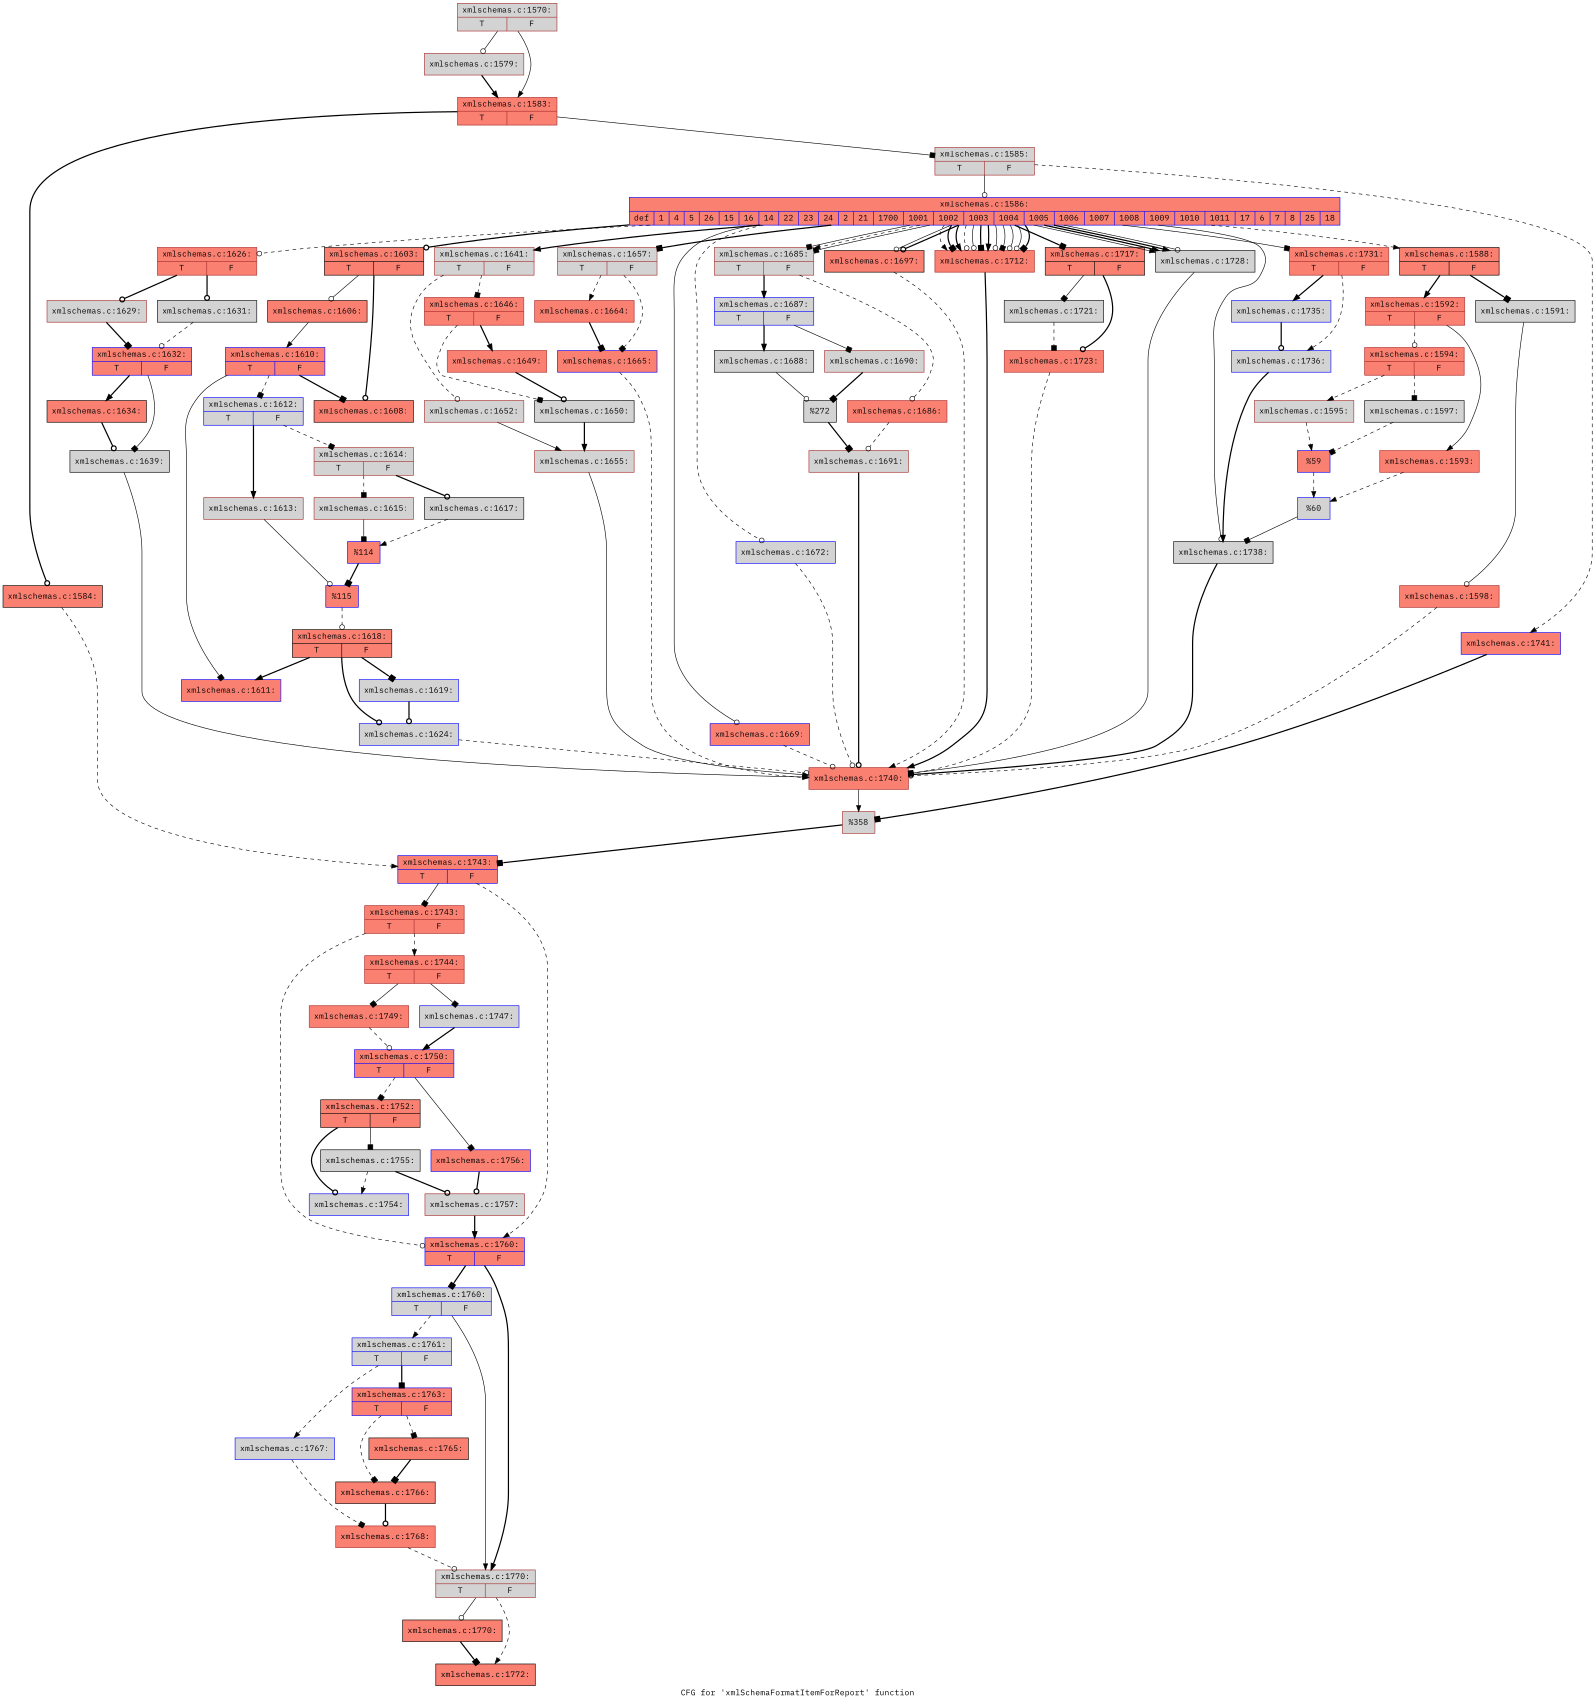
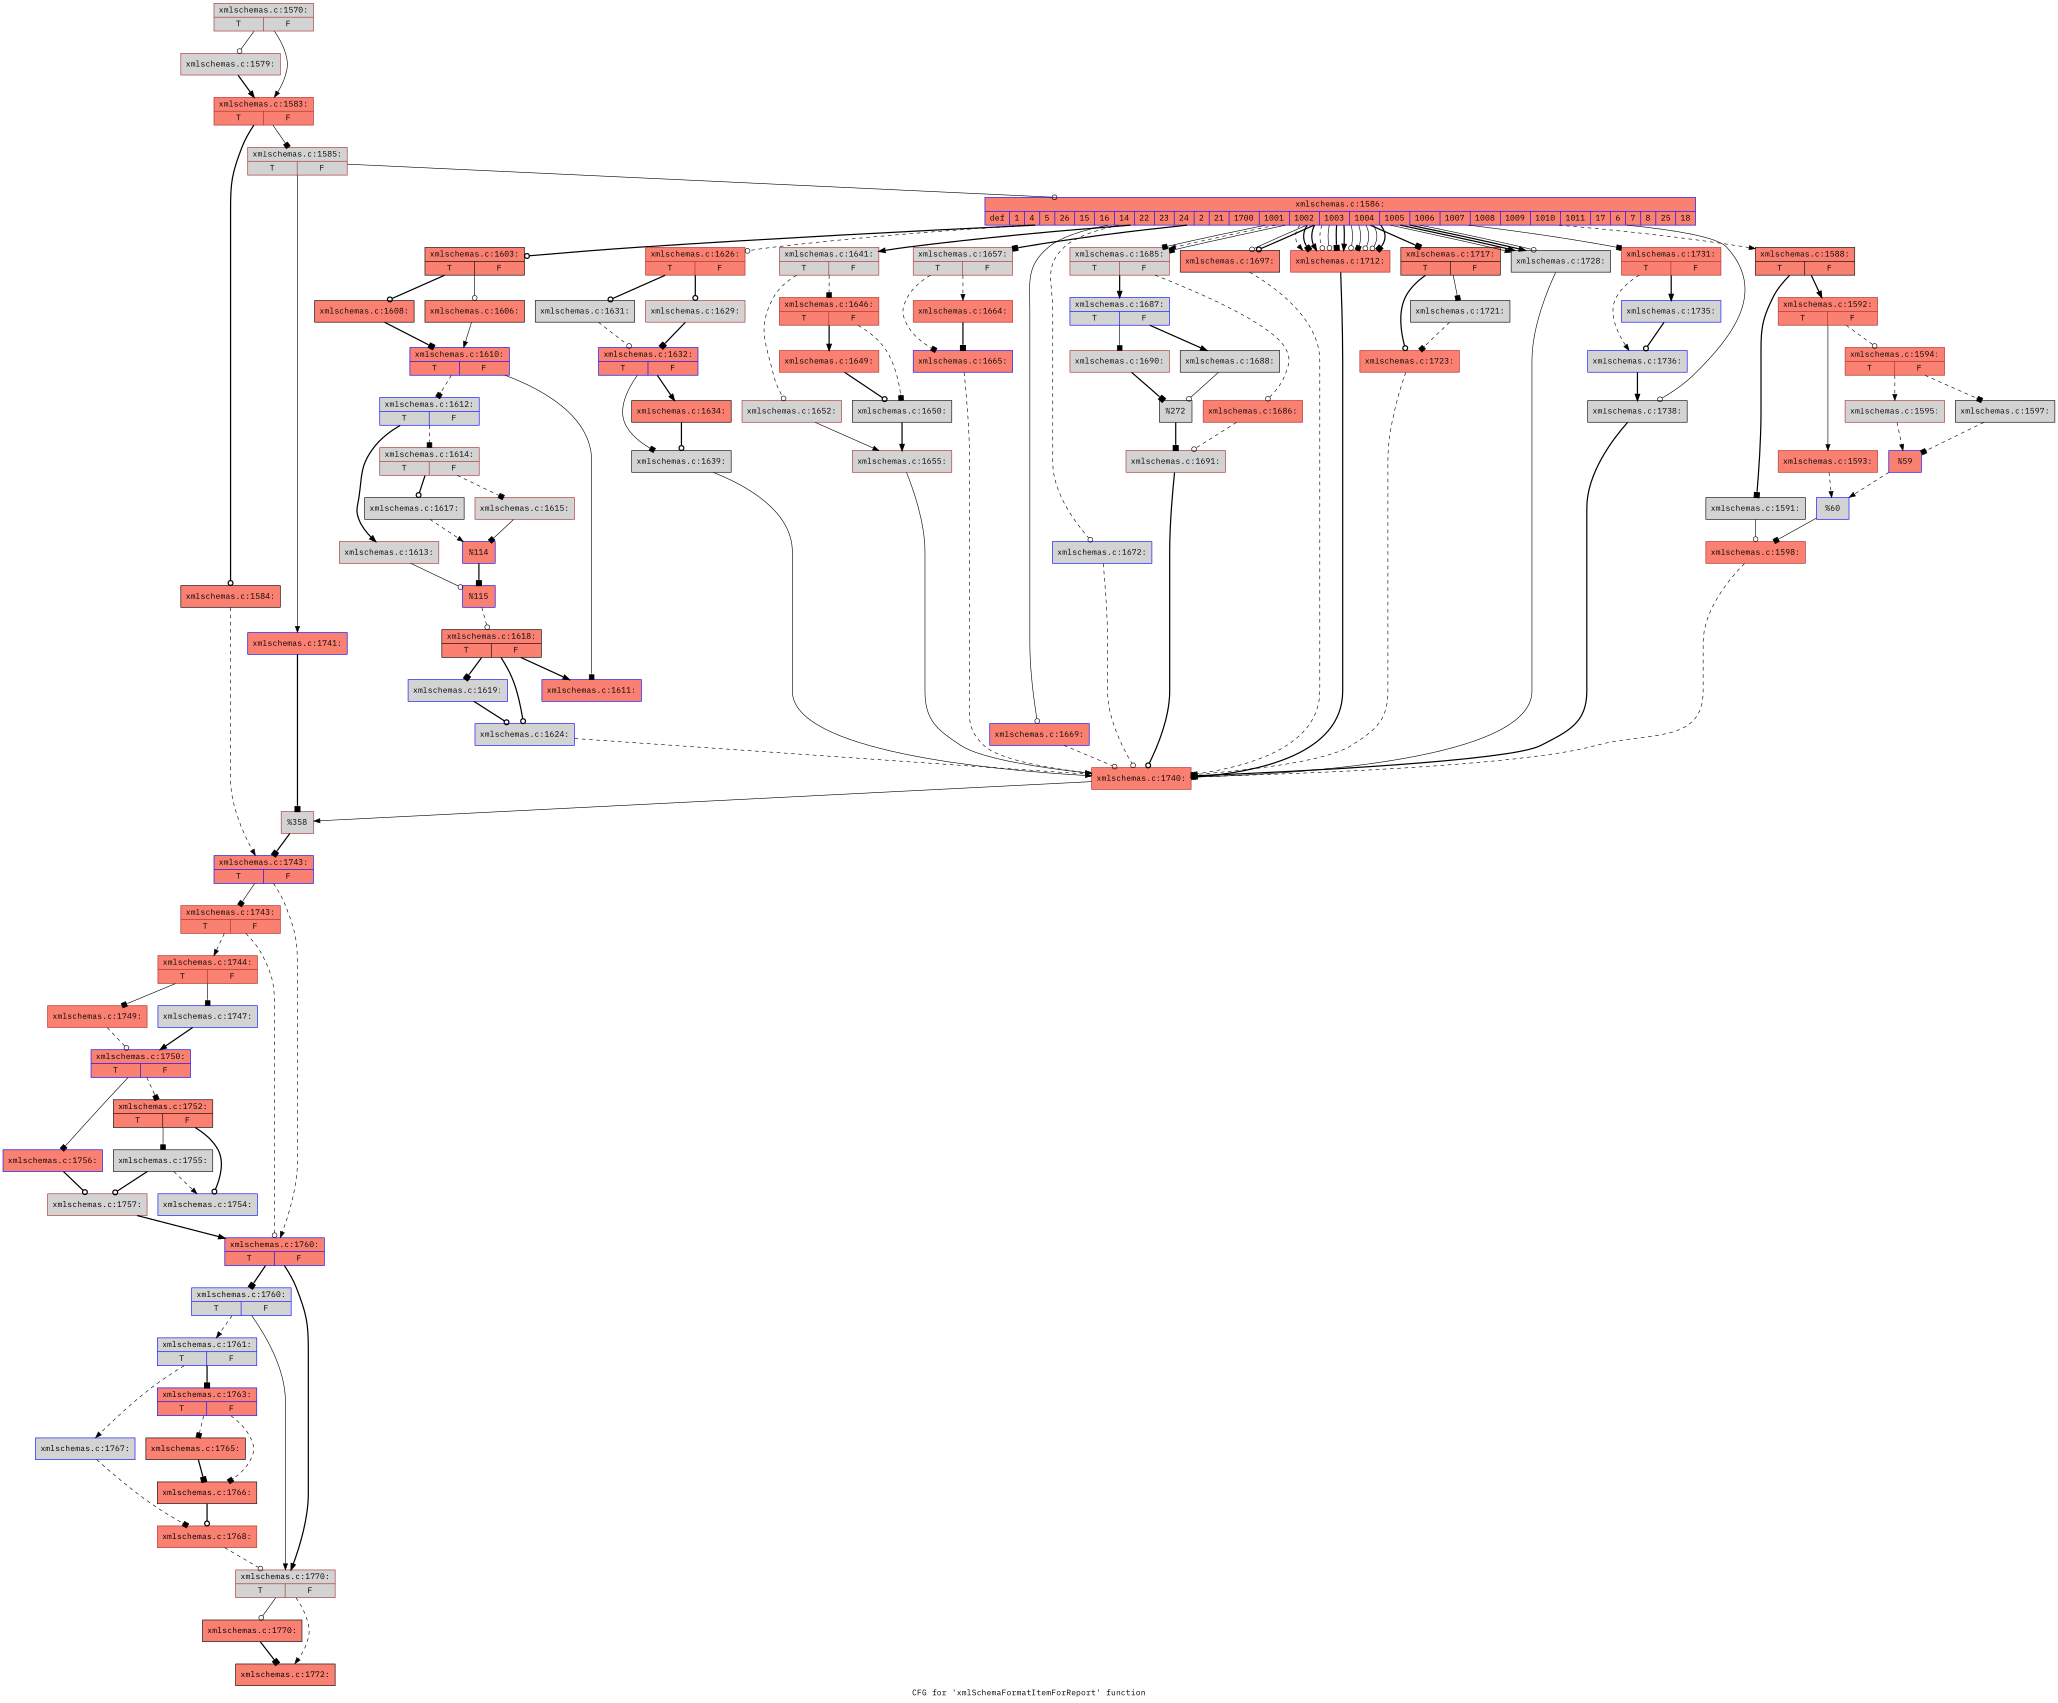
edge "xmlschemas.c:1585:" -> "xmlschemas.c:1741:": style dashed -> solid
edge "xmlschemas.c:1610:" -> "xmlschemas.c:1608:": reversed
edge "%60" -> "xmlschemas.c:1738:": now "%60" -> "xmlschemas.c:1598:"
